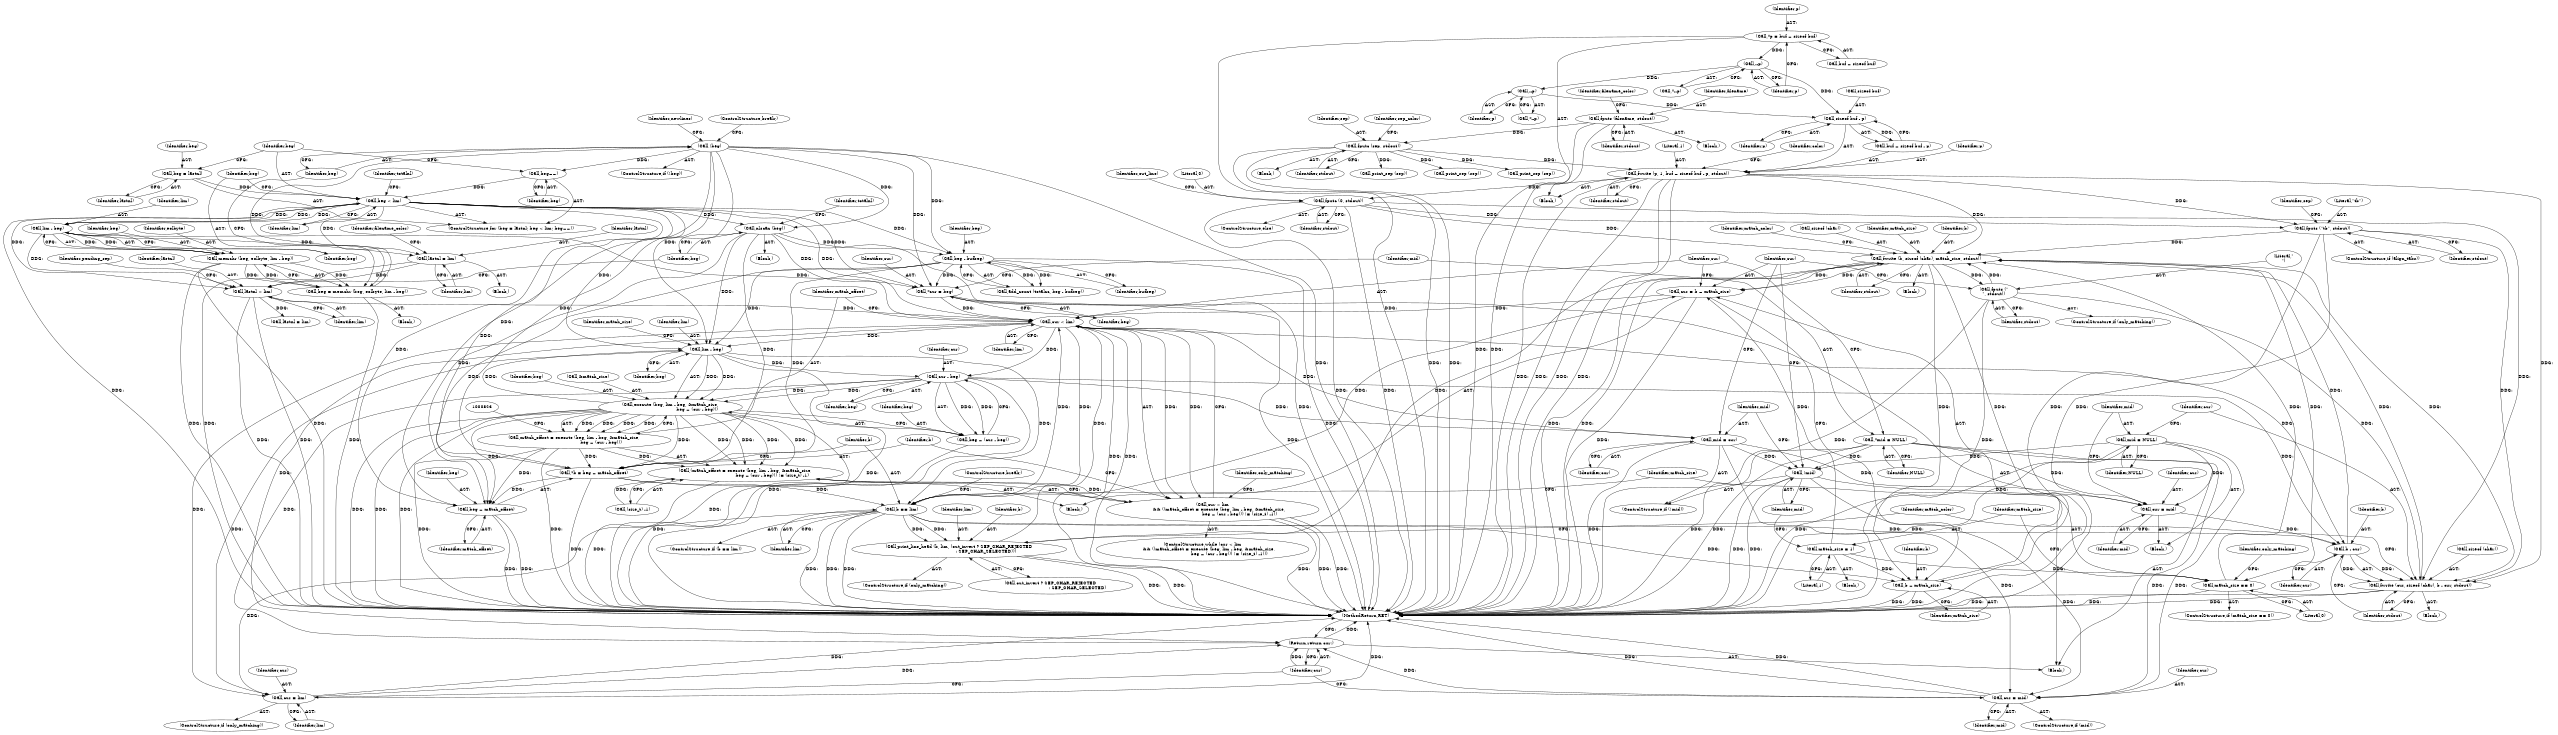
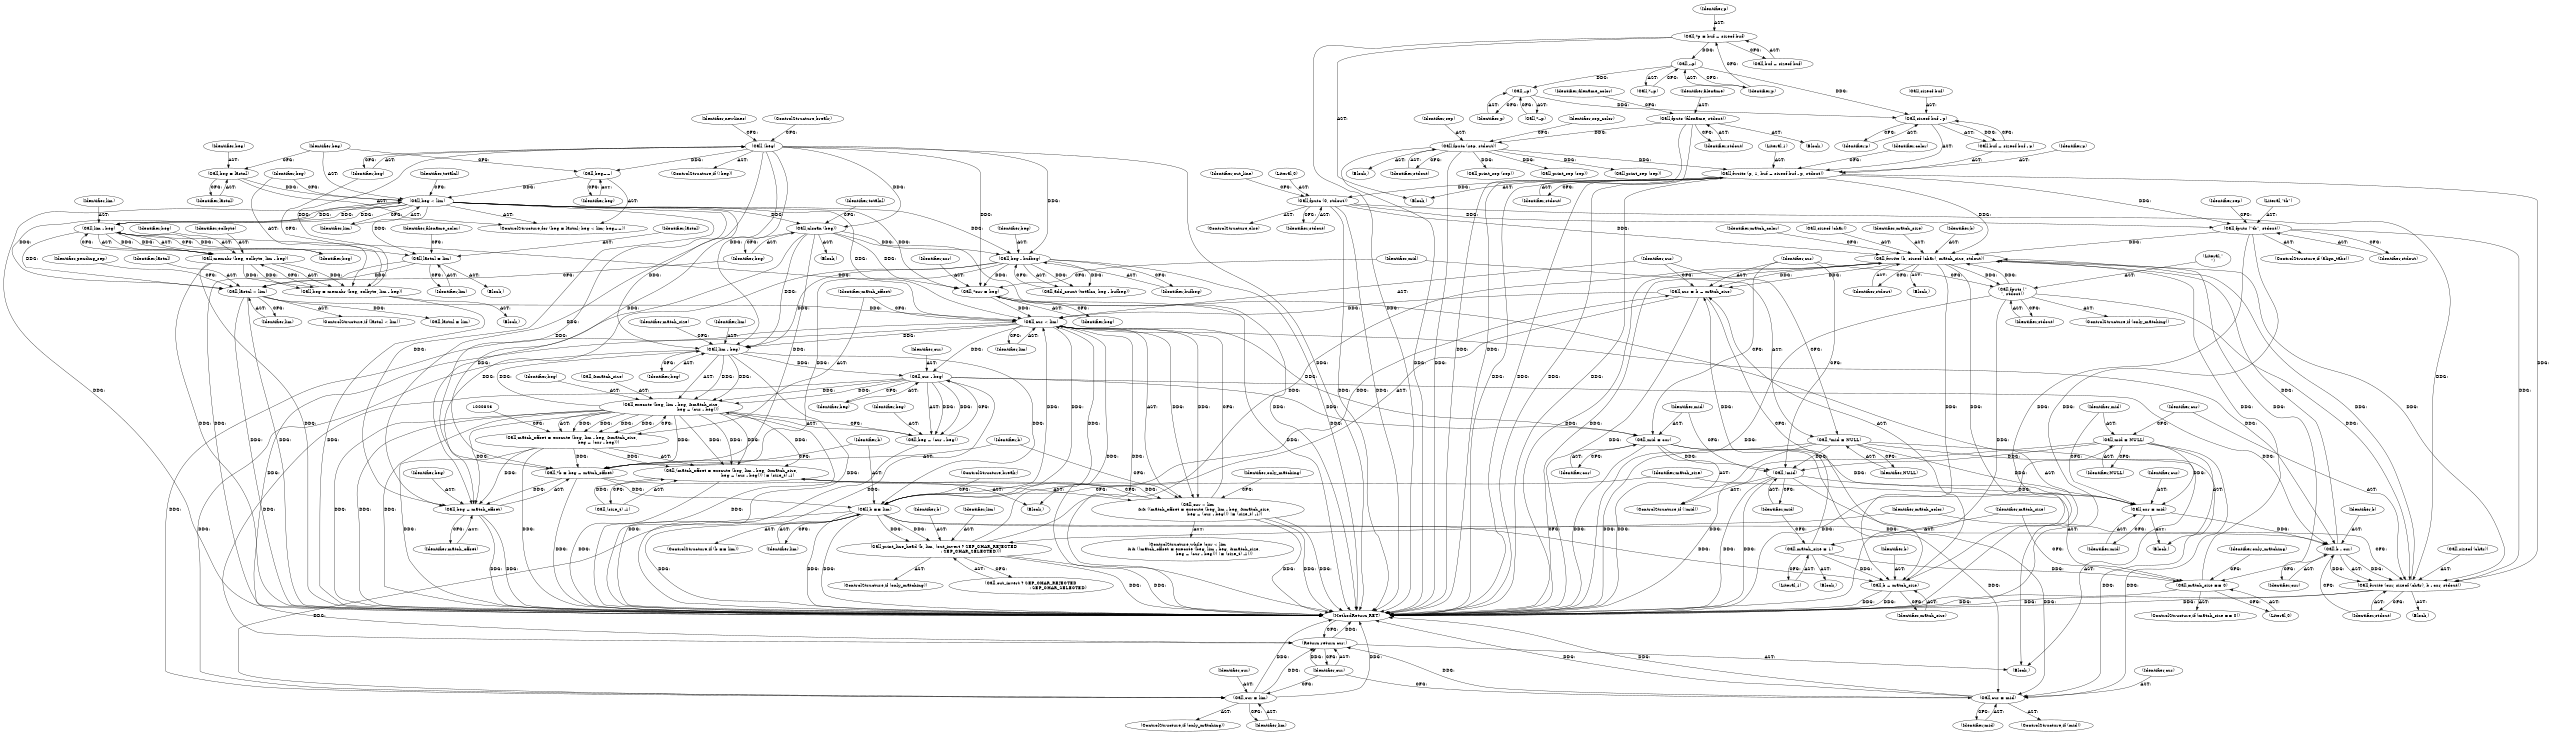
node "(ControlStructure,if (lastnl < lim))": added
